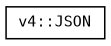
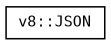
node "v4::JSON": label "v4::JSON" -> "v8::JSON"
